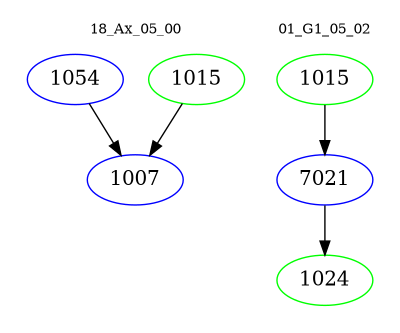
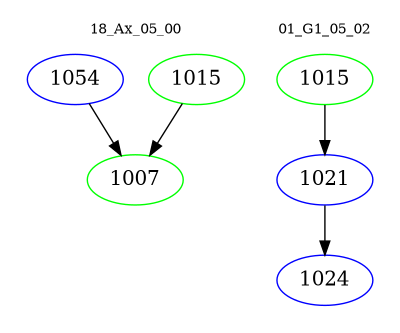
node "1007": color blue -> green
node "7021": label "7021" -> "1021"
node "1024": color green -> blue
